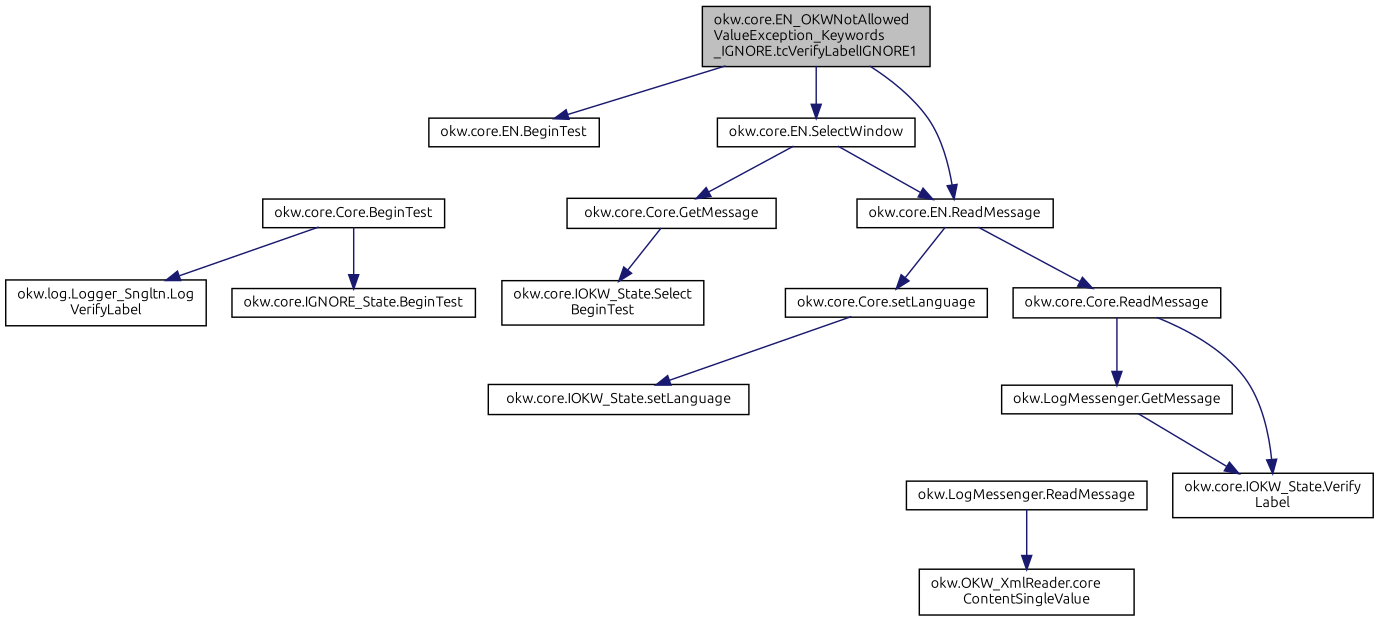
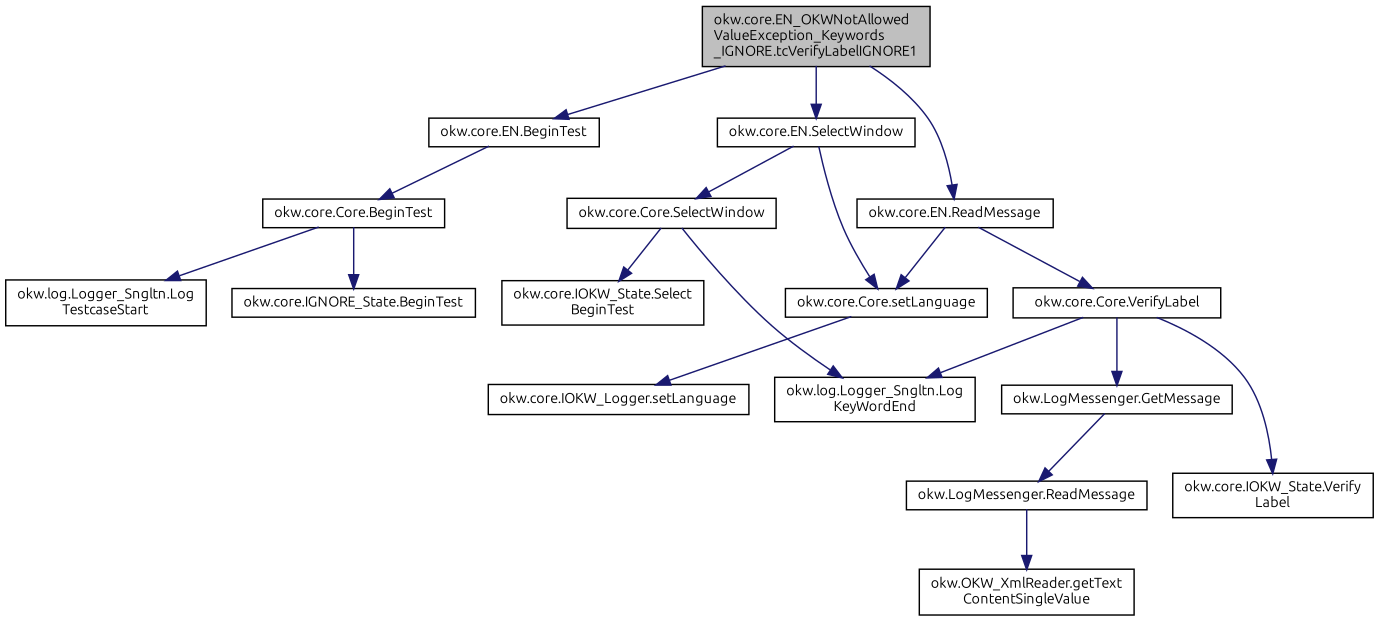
edge "okw.core.EN.SelectWindow" -> "okw.core.EN.ReadMessage": now "okw.core.EN.SelectWindow" -> "okw.core.Core.setLanguage"
edge "okw.core.EN.BeginTest" -> "okw.core.Core.BeginTest": added
node "okw.core.Core.GetMessage": label "okw.core.Core.GetMessage" -> "okw.core.Core.SelectWindow"
node "okw.log.Logger_Sngltn.Log VerifyLabel": label "okw.log.Logger_Sngltn.Log VerifyLabel" -> "okw.log.Logger_Sngltn.Log TestcaseStart"
node "okw.core.Core.ReadMessage": label "okw.core.Core.ReadMessage" -> "okw.core.Core.VerifyLabel"
node "okw.core.IOKW_State.setLanguage": label "okw.core.IOKW_State.setLanguage" -> "okw.core.IOKW_Logger.setLanguage"
node "okw.log.Logger_Sngltn.Log KeyWordEnd": added
edge "okw.LogMessenger.GetMessage" -> "okw.core.IOKW_State.Verify Label": now "okw.LogMessenger.GetMessage" -> "okw.LogMessenger.ReadMessage"
node "okw.OKW_XmlReader.core ContentSingleValue": label "okw.OKW_XmlReader.core ContentSingleValue" -> "okw.OKW_XmlReader.getText ContentSingleValue"
